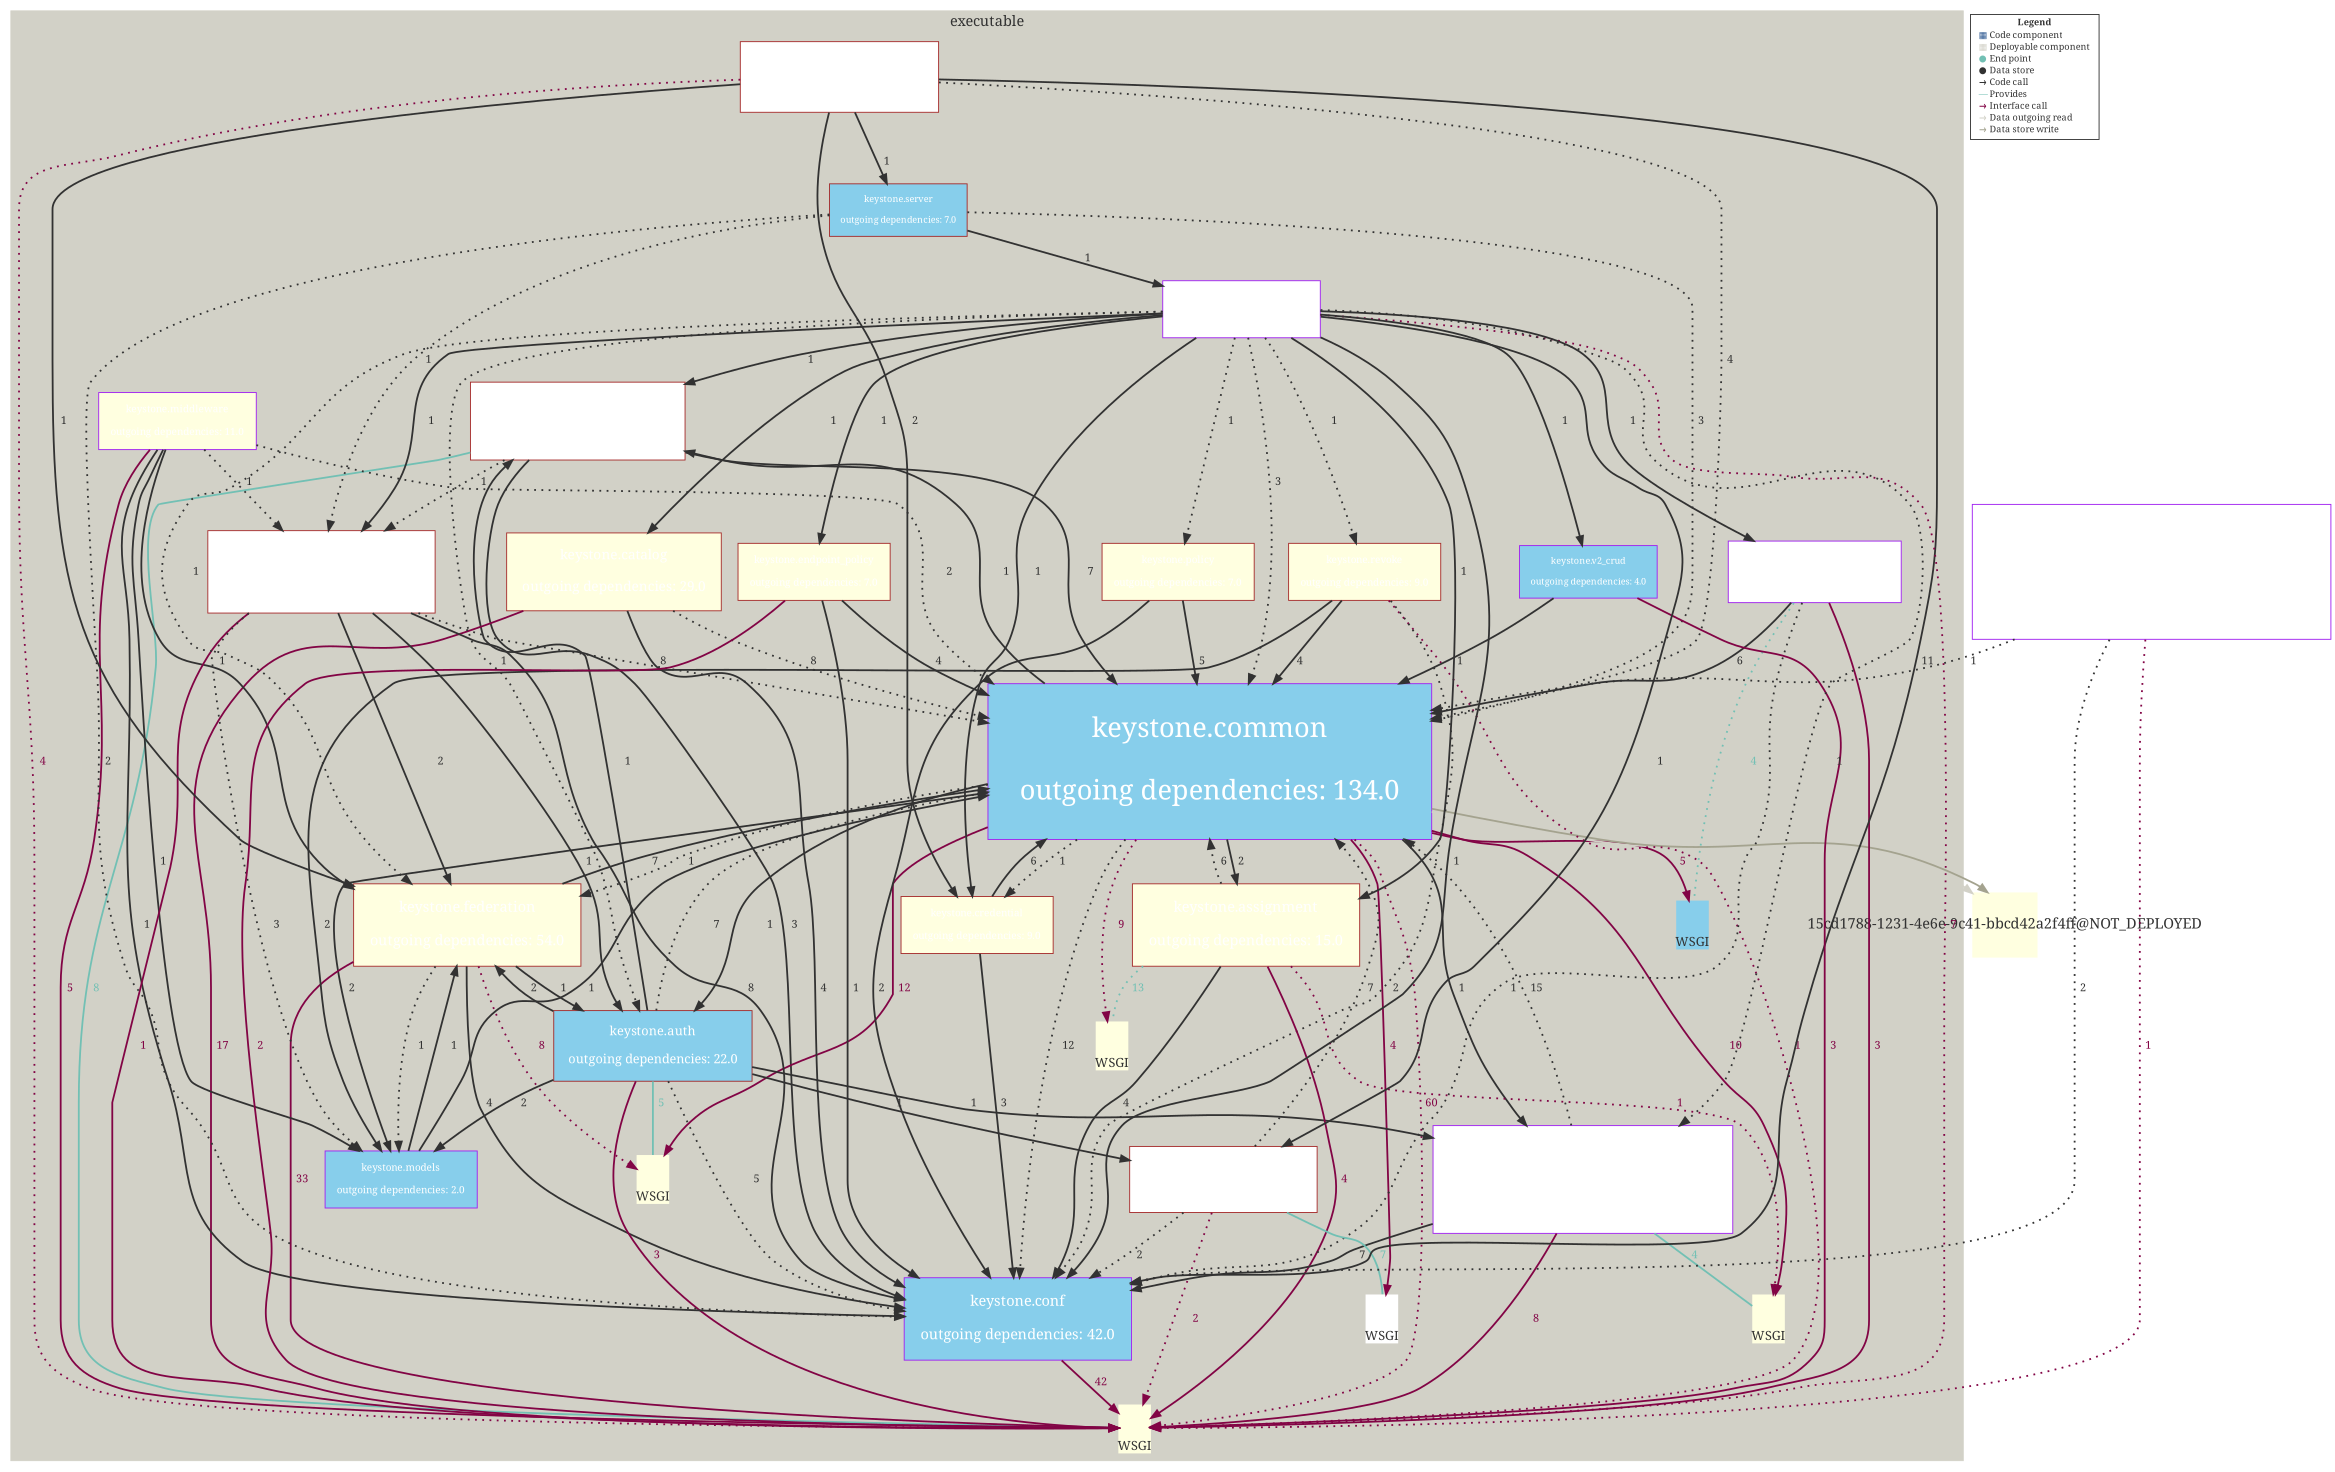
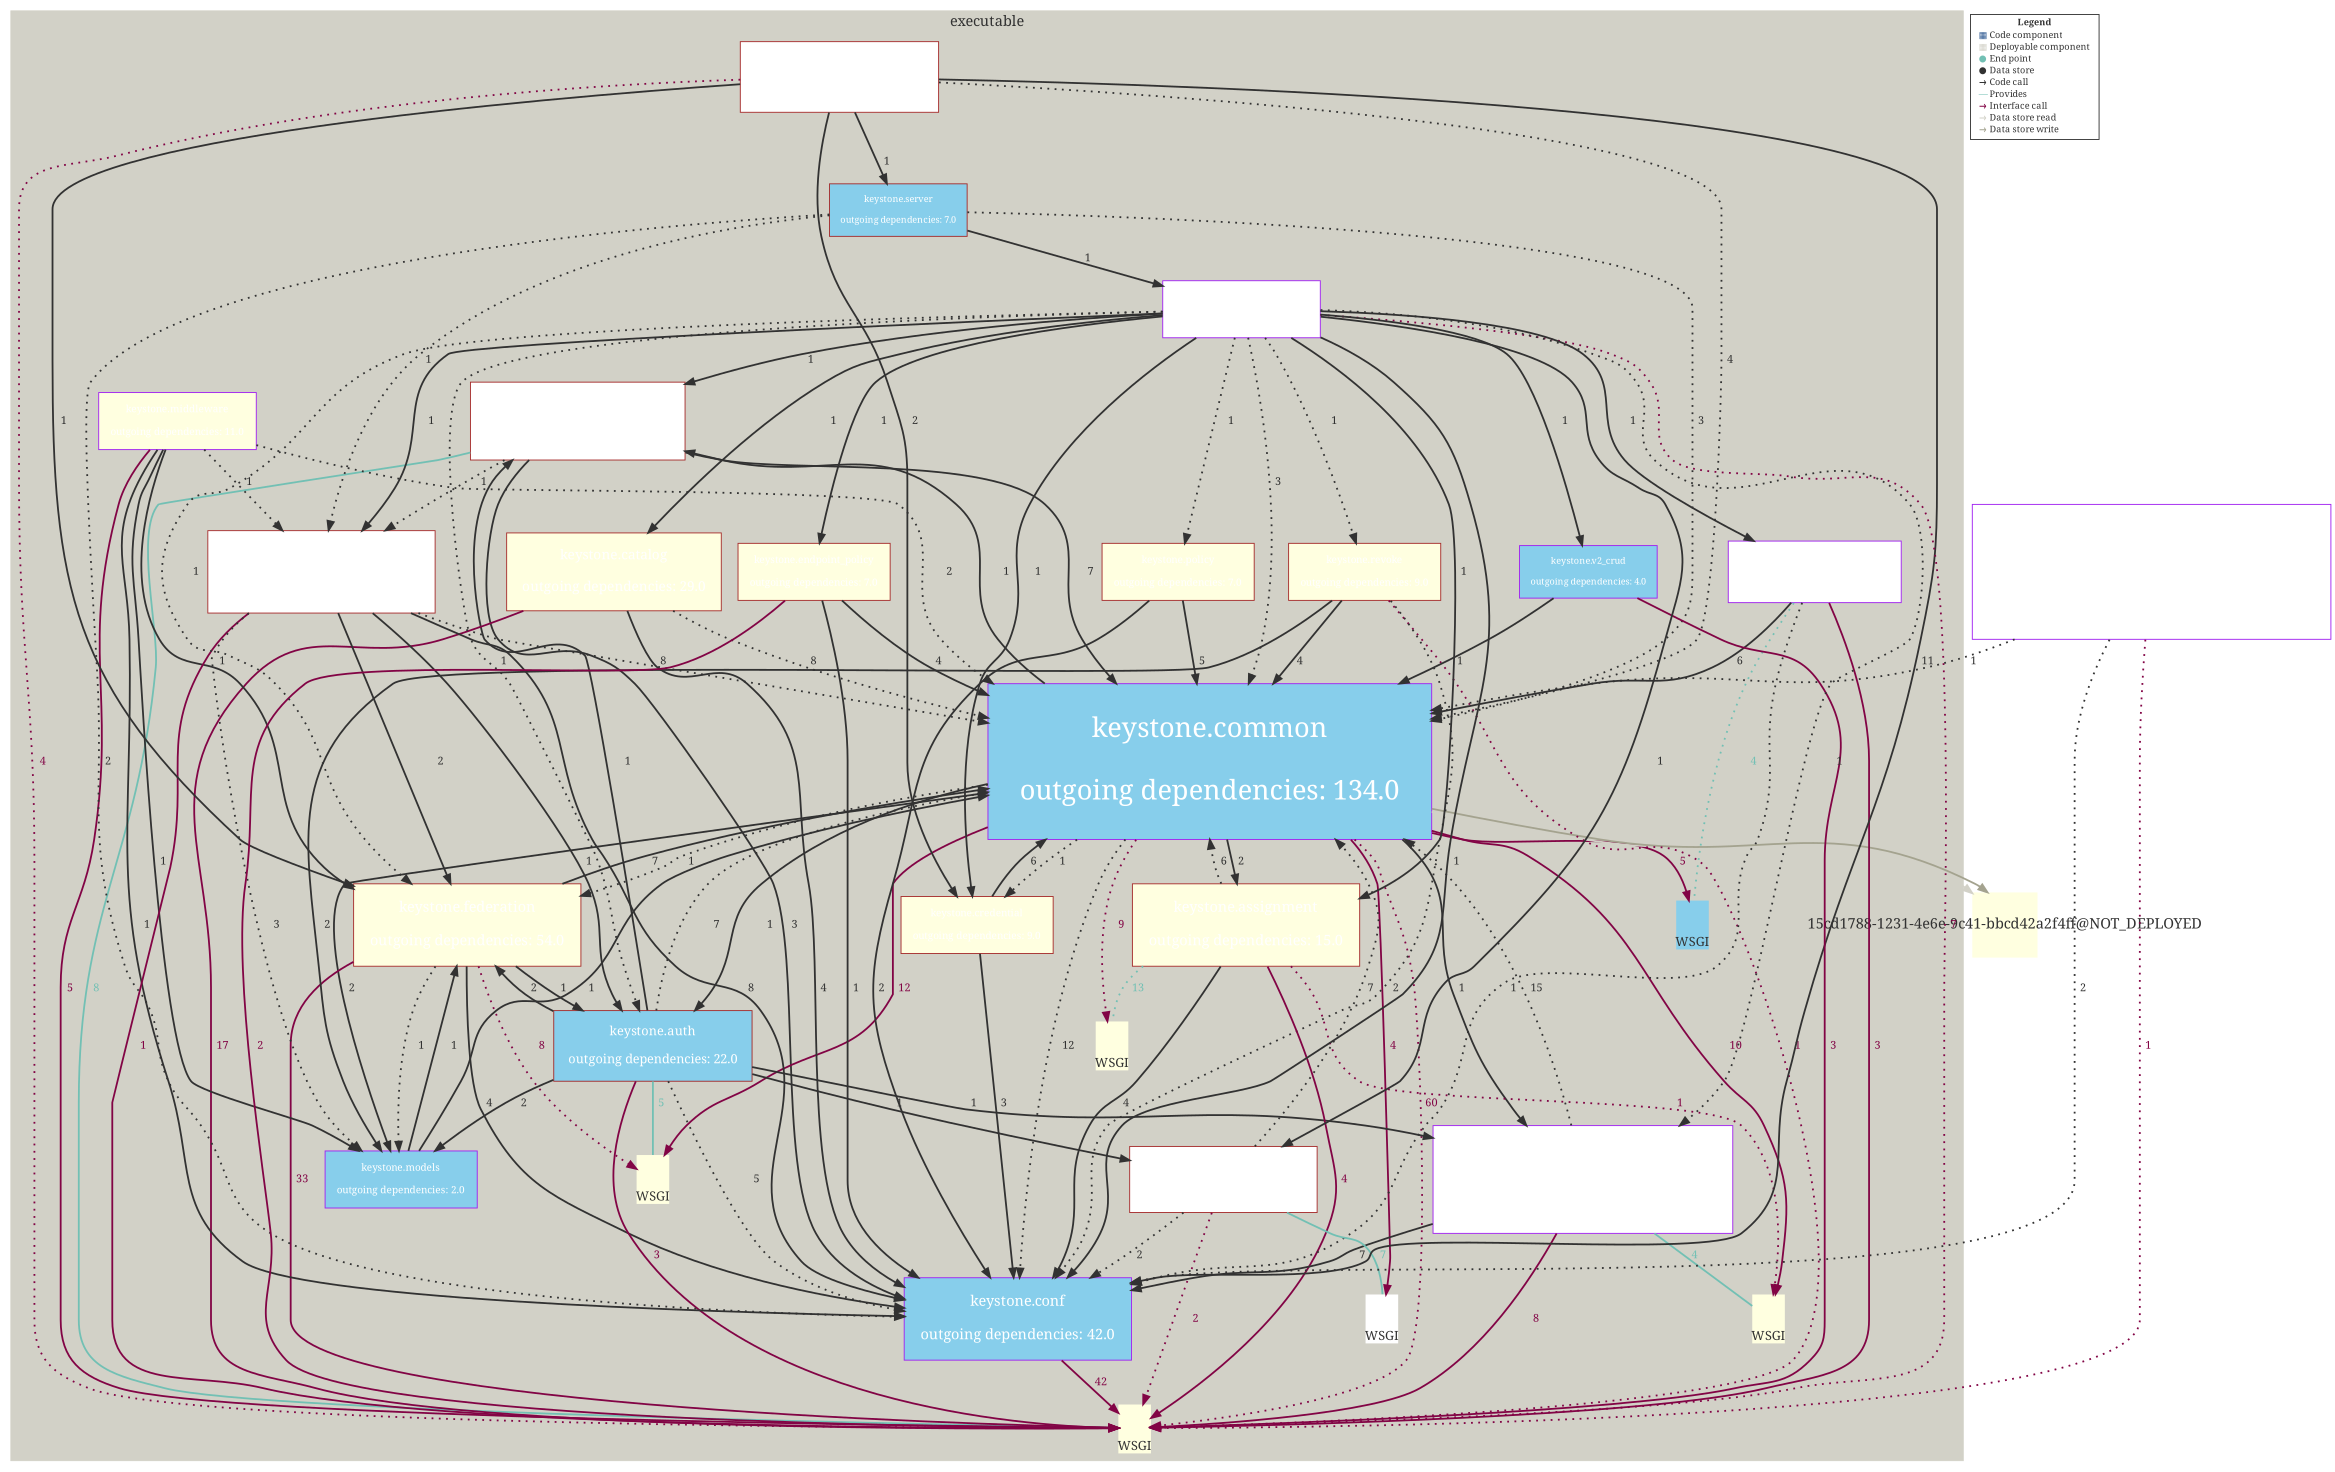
node "Legend": text "Data outgoing read" -> "Data store read"
